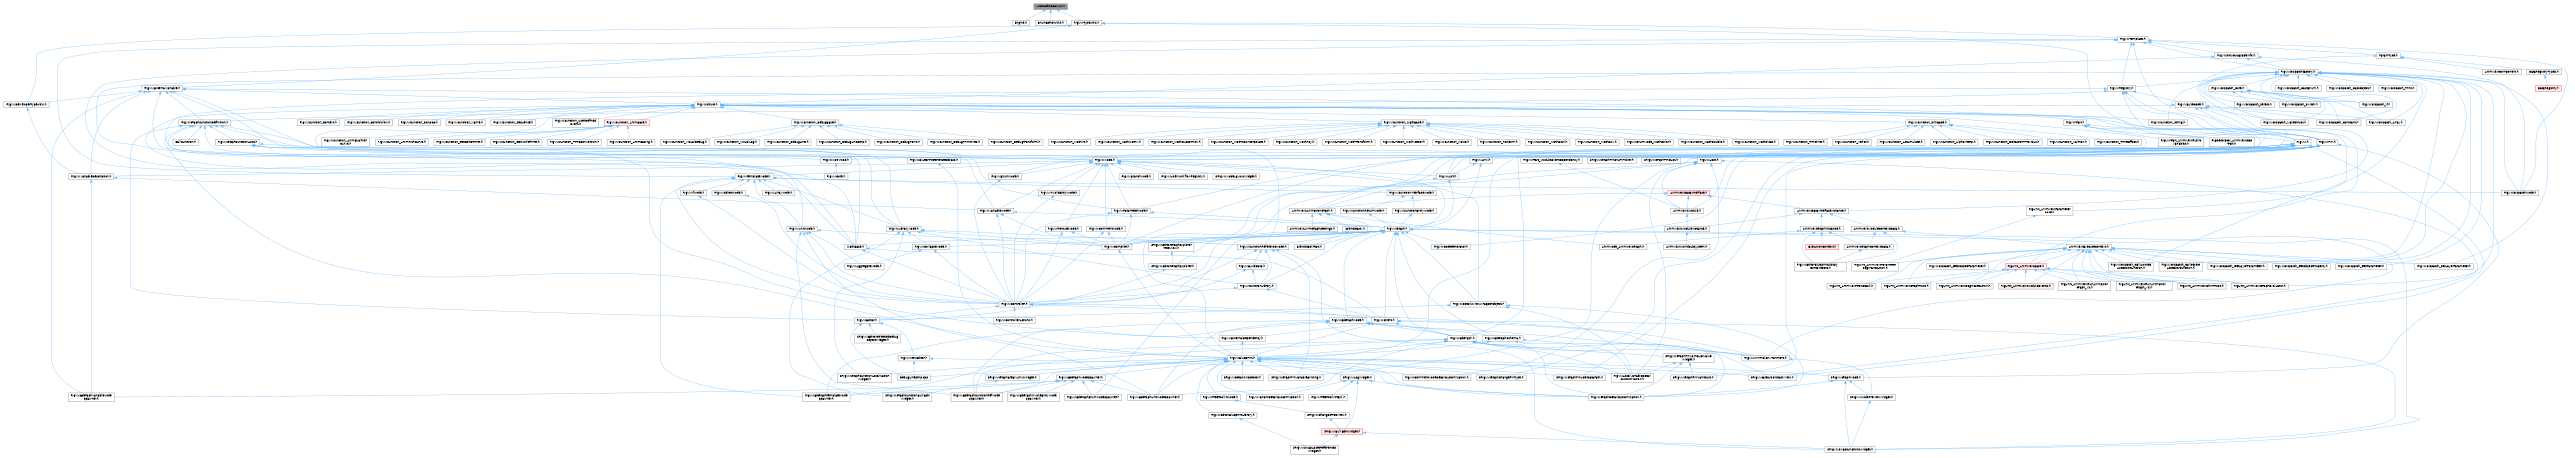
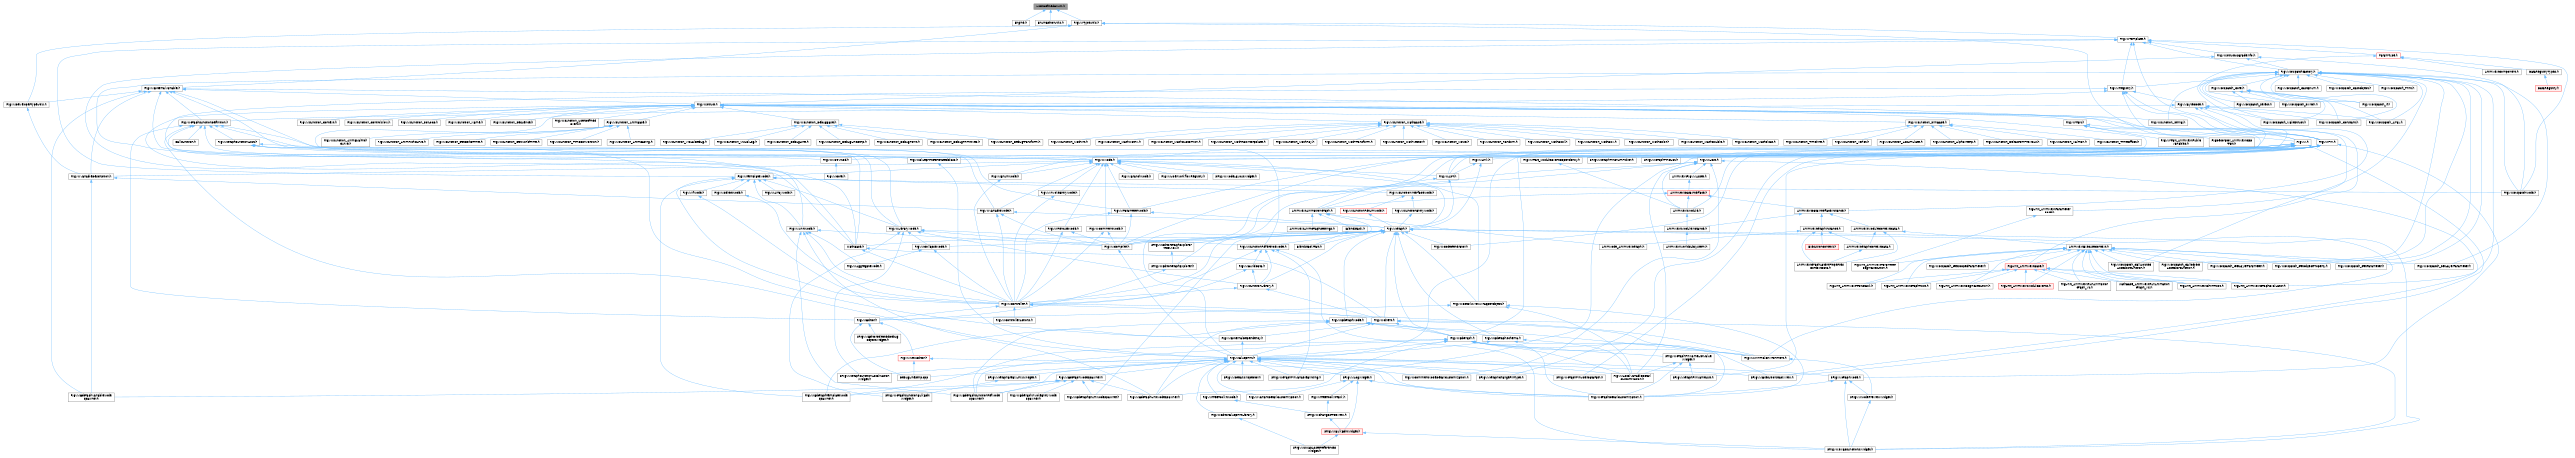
node "ParamType.h": color grey40 -> red
node "RigVMFunction_AnimBase.h": color red -> grey40
node "RigVMEnumNode_MathColor.h": label "RigVMEnumNode_MathColor.h" -> "RigVMFunction_MathColor.h"
node "AnimNextRigVMAsset.h": added
node "RigVMFunctionReturnNode.h": color grey40 -> red
node "RigVMEditorBlueprintLibrary ContextData.h": label "RigVMEditorBlueprintLibrary ContextData.h" -> "AnimNextGraphLatentProperties ContextData.h"
node "RigUnit_AnimNextModuleEvents.h": color grey40 -> red
node "RigUnit_AnimNextRunAnimation Graph_v2.h": label "RigUnit_AnimNextRunAnimation Graph_v2.h" -> "MathBase_AnimNextRunAnimation Graph_v2.h"
node "RigVMNewEditor.h": color grey40 -> red
edge "SRigVMChangesTreeView.h" -> "RigVMTreeToolkitTask.h": added
